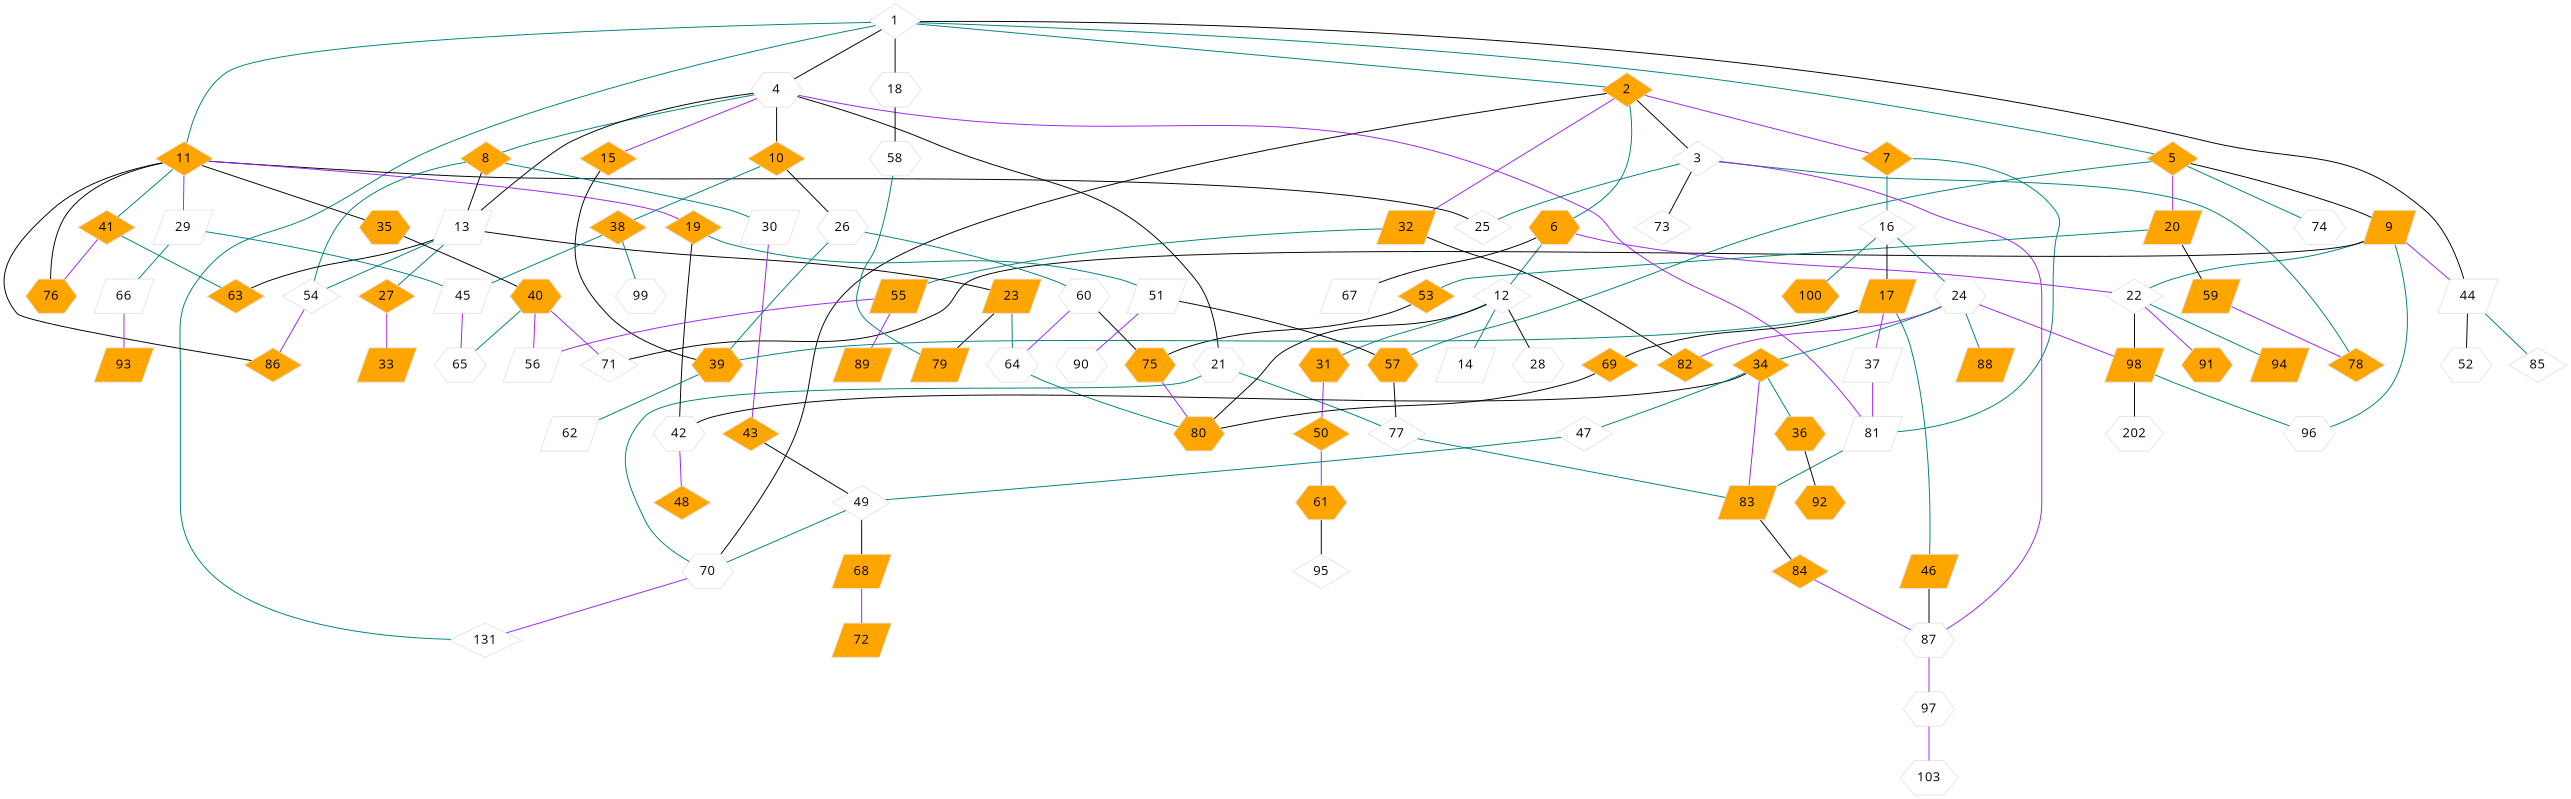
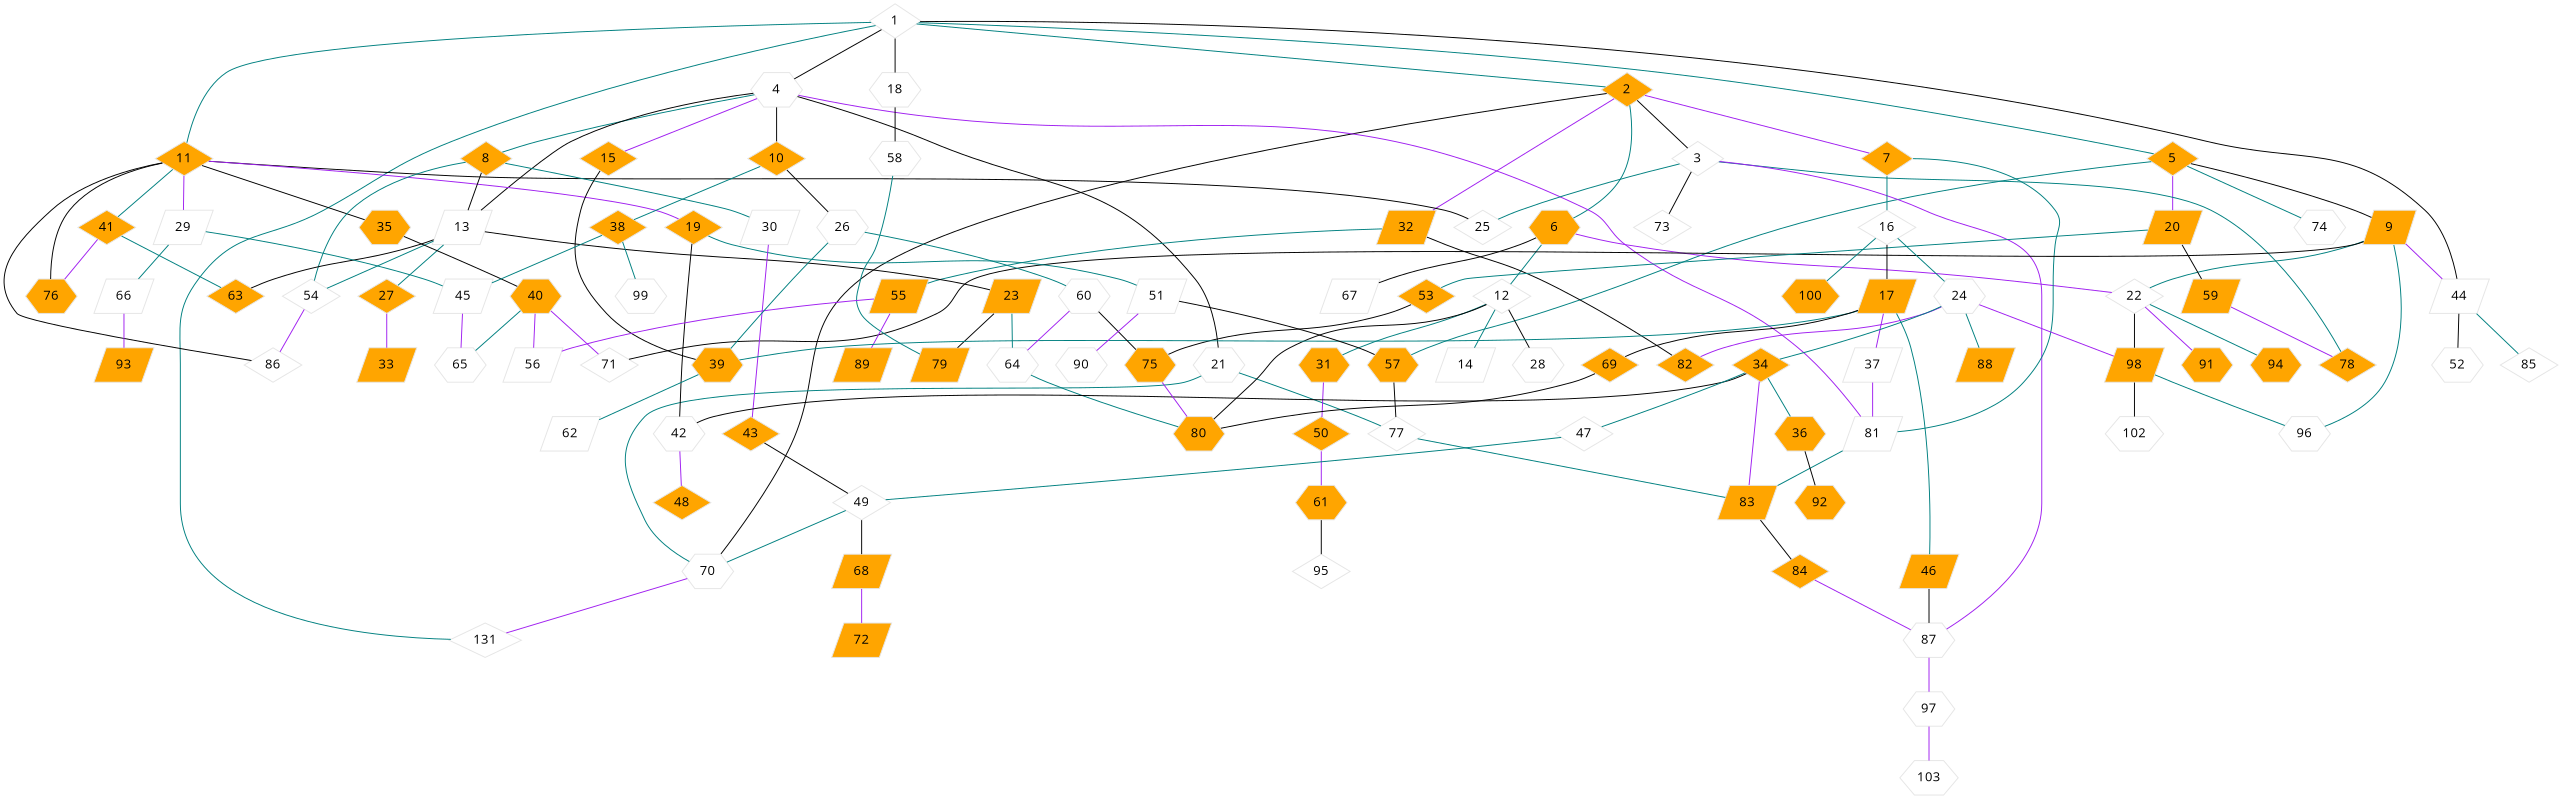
node "86": fillcolor orange -> white
node "94": shape parallelogram -> hexagon
node "202": label "202" -> "102"
